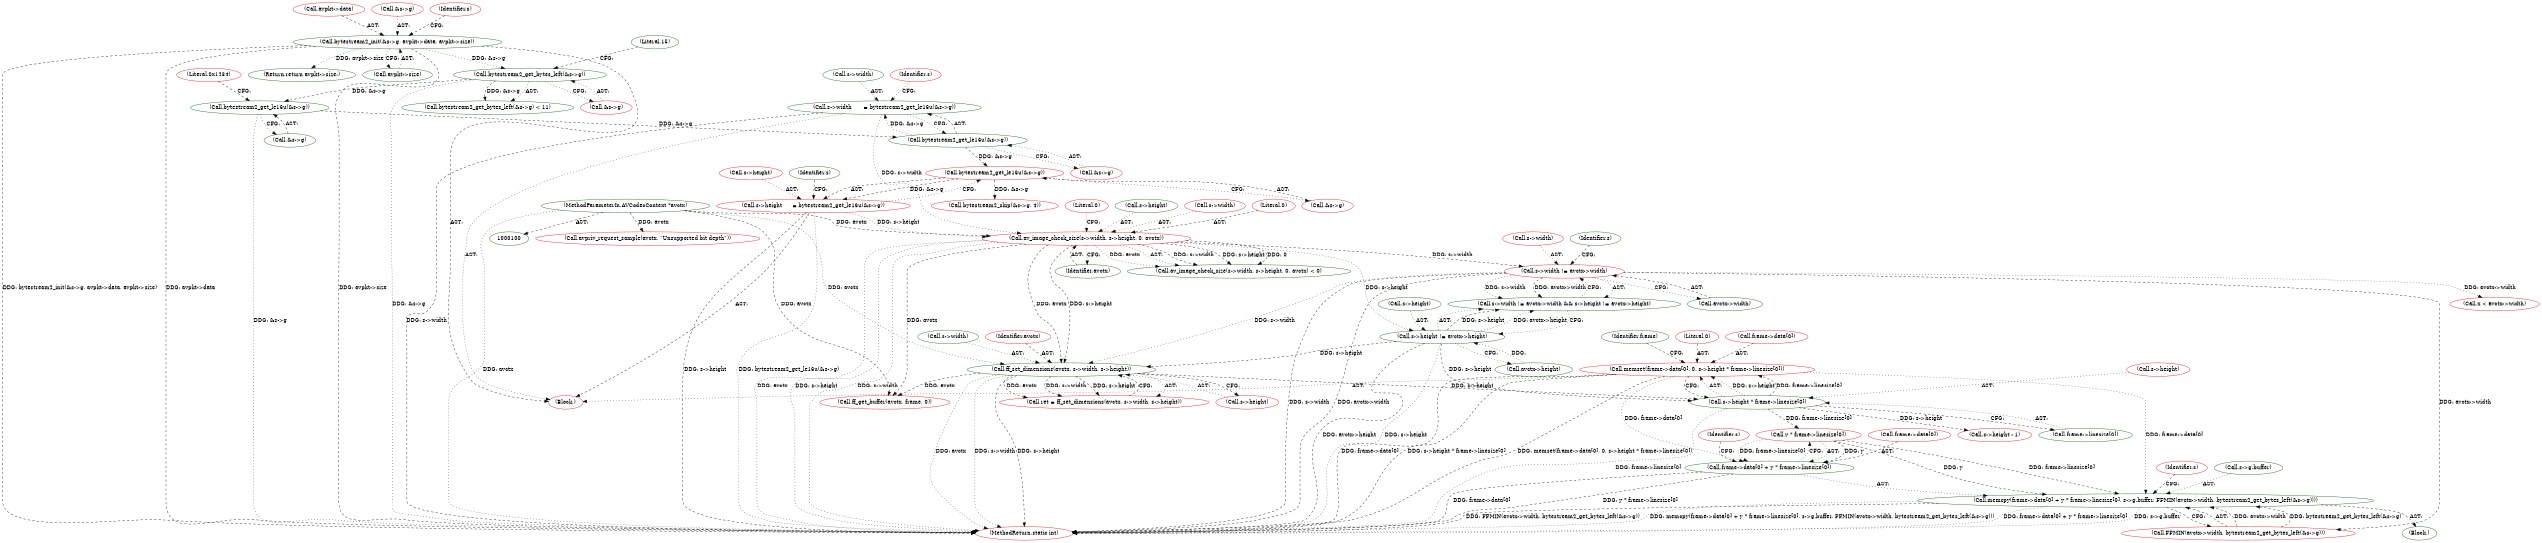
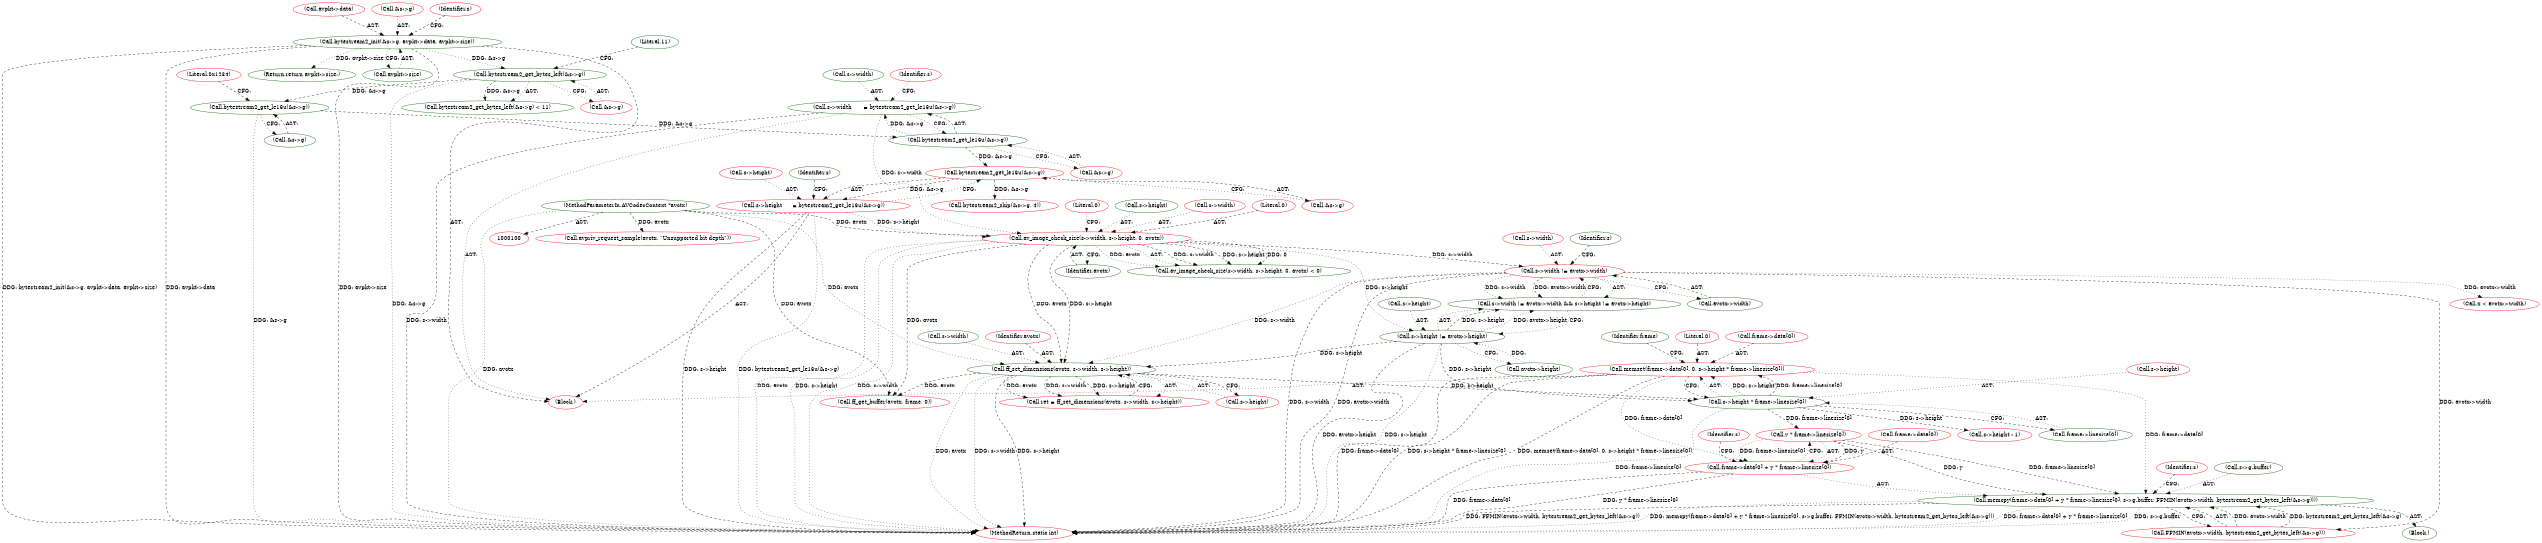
node "(Literal,15)": label "(Literal,15)" -> "(Literal,11)"
node "1000100": color darkgreen -> red
node "(Call,frame->data[0] + y * frame->linesize[0])": color darkgreen -> red
